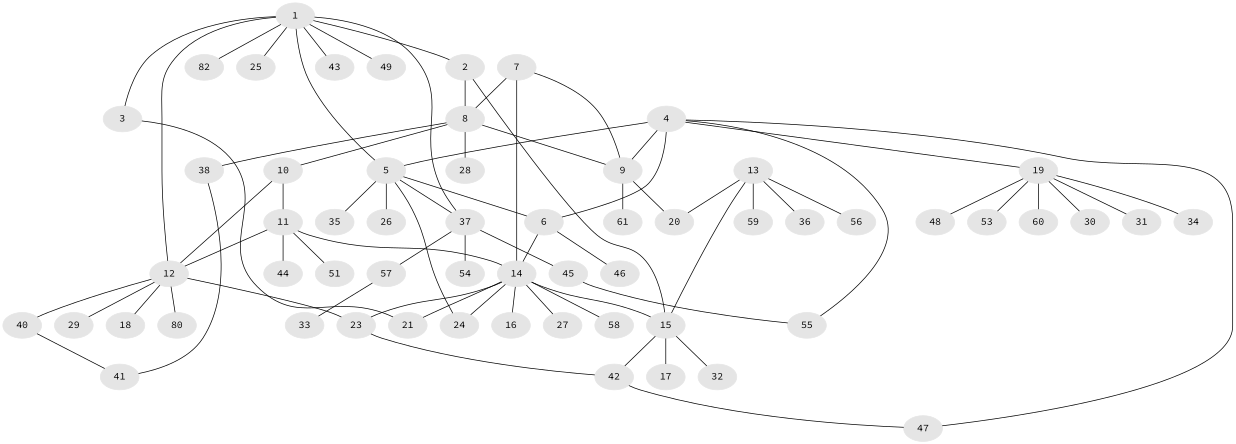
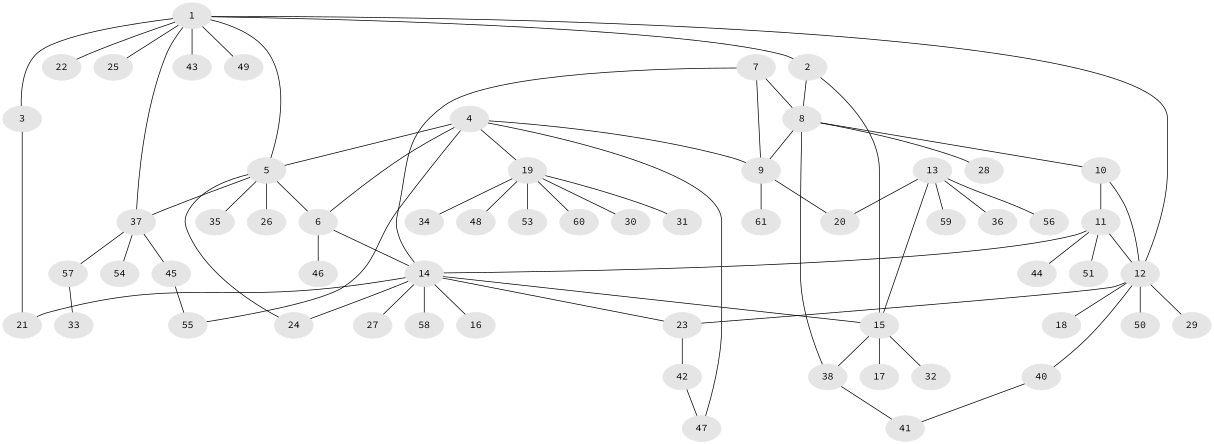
node "82": label "82" -> "22"
node "80": label "80" -> "50"
edge "15" -- "42": now "15" -- "38"
